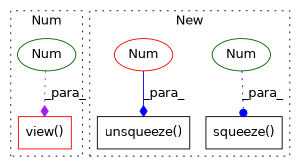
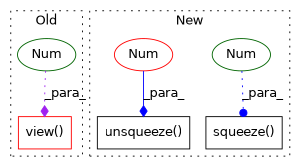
cluster "Num": label "Num" -> "Old"
